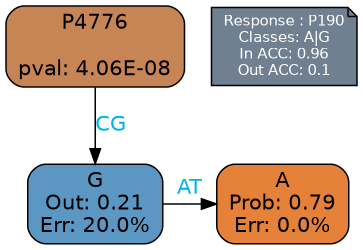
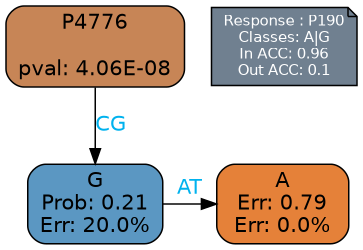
node "G Out: 0.21 Err: 20.0%": label "G Out: 0.21 Err: 20.0%" -> "G Prob: 0.21 Err: 20.0%"
node "A Prob: 0.79 Err: 0.0%": label "A Prob: 0.79 Err: 0.0%" -> "A Err: 0.79 Err: 0.0%"
